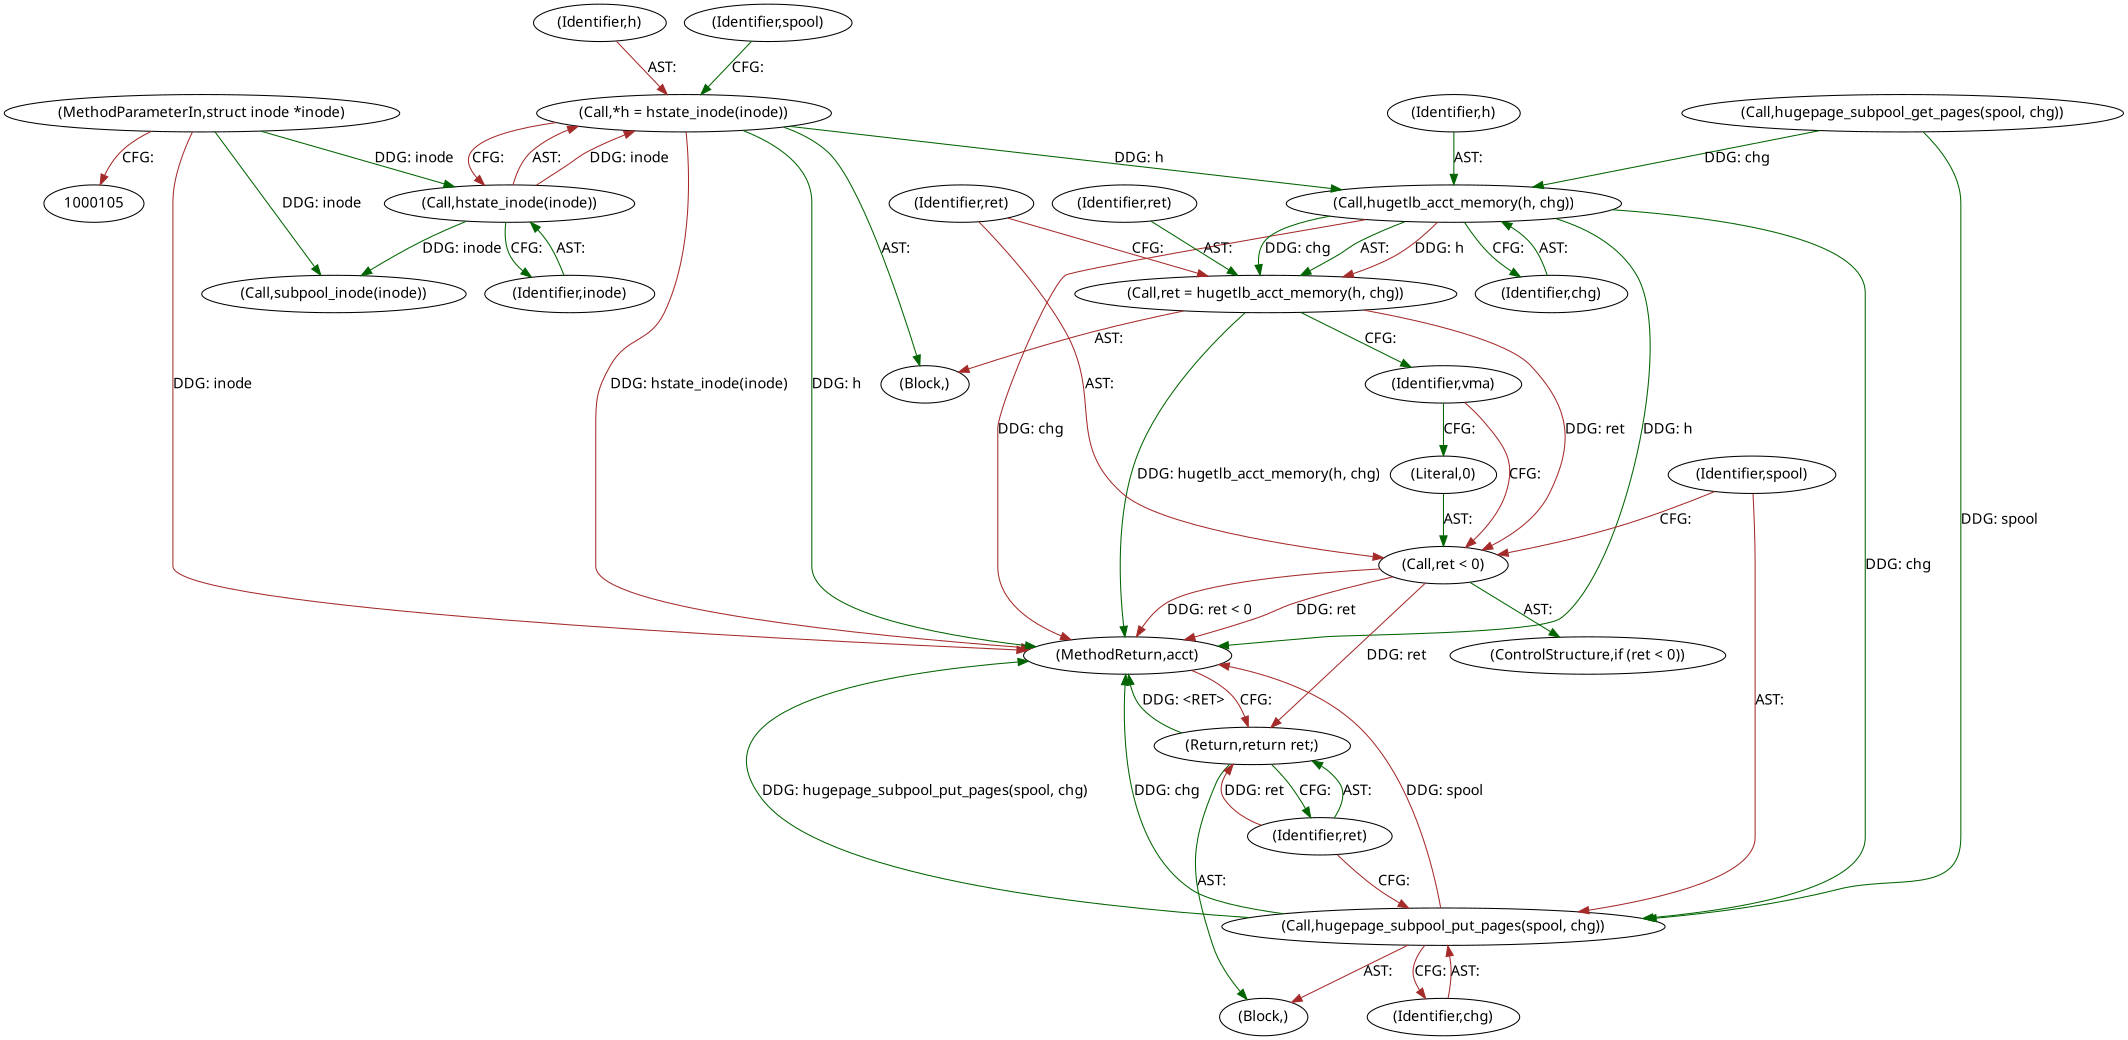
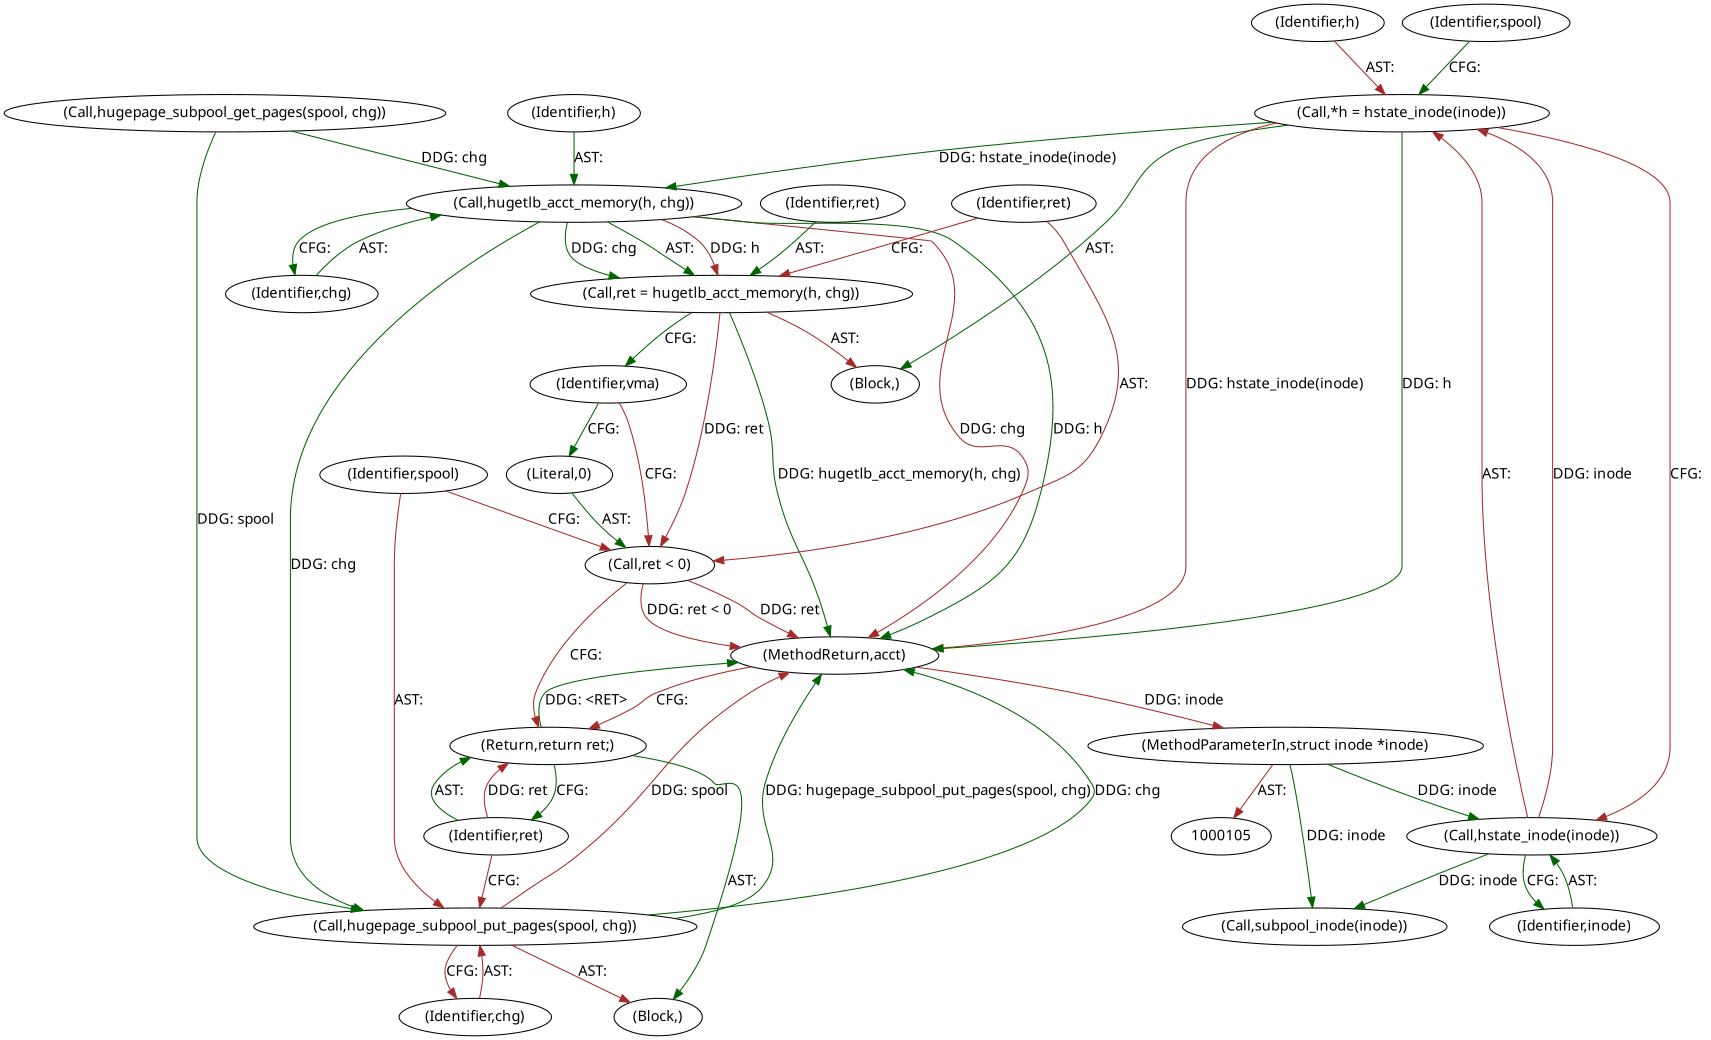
edge "(MethodParameterIn,struct inode *inode)" -> "1000105": label "CFG: " -> "AST: "
edge "(Call,*h = hstate_inode(inode))" -> "(Call,hugetlb_acct_memory(h, chg))": label "DDG: h" -> "DDG: hstate_inode(inode)"
edge "(MethodParameterIn,struct inode *inode)" -> "(MethodReturn,acct)": reversed
edge "(Call,ret < 0)" -> "(Return,return ret;)": label "DDG: ret" -> "CFG: "
node "(ControlStructure,if (ret < 0))": removed
